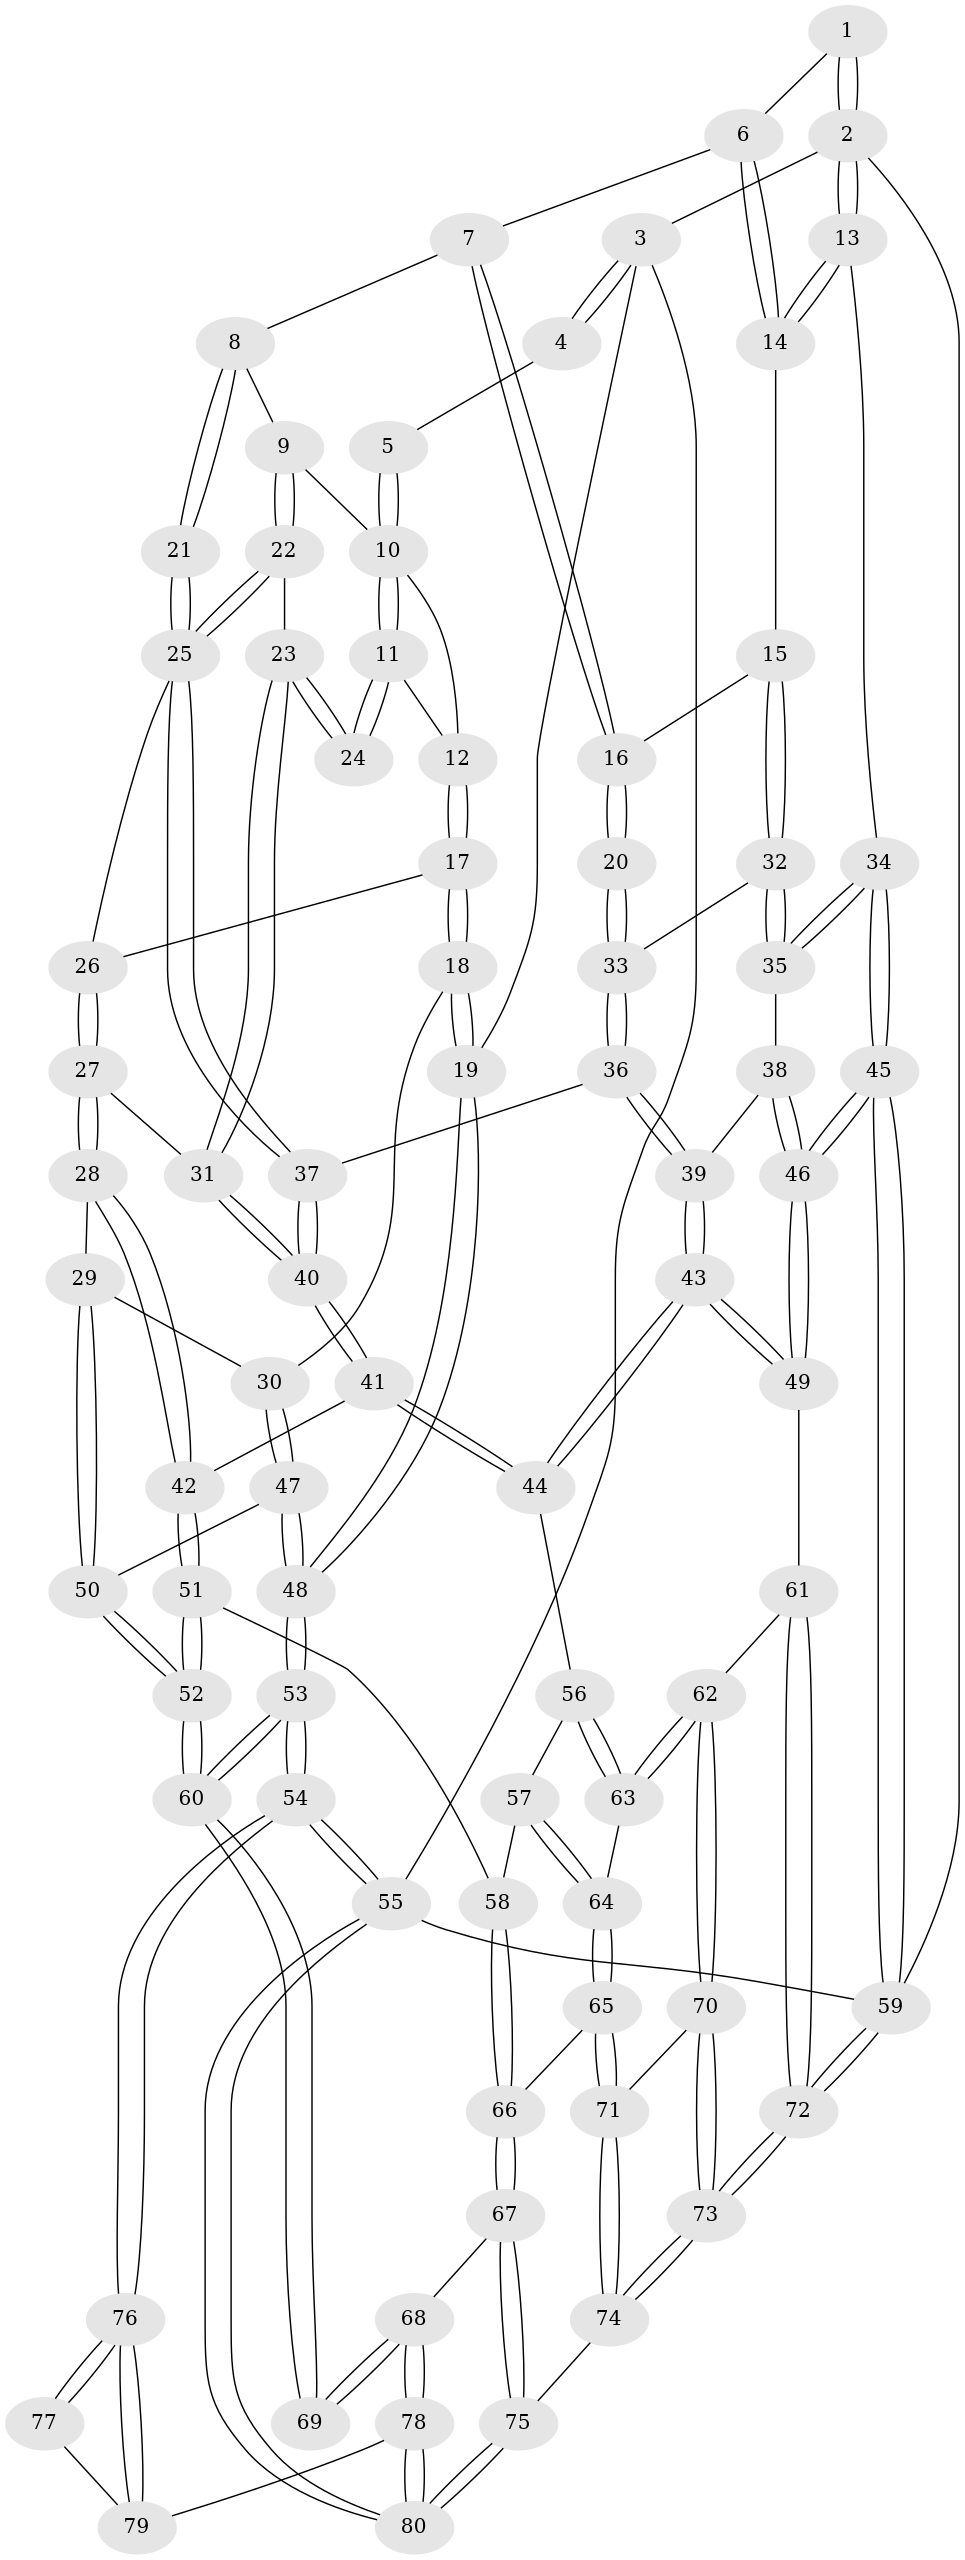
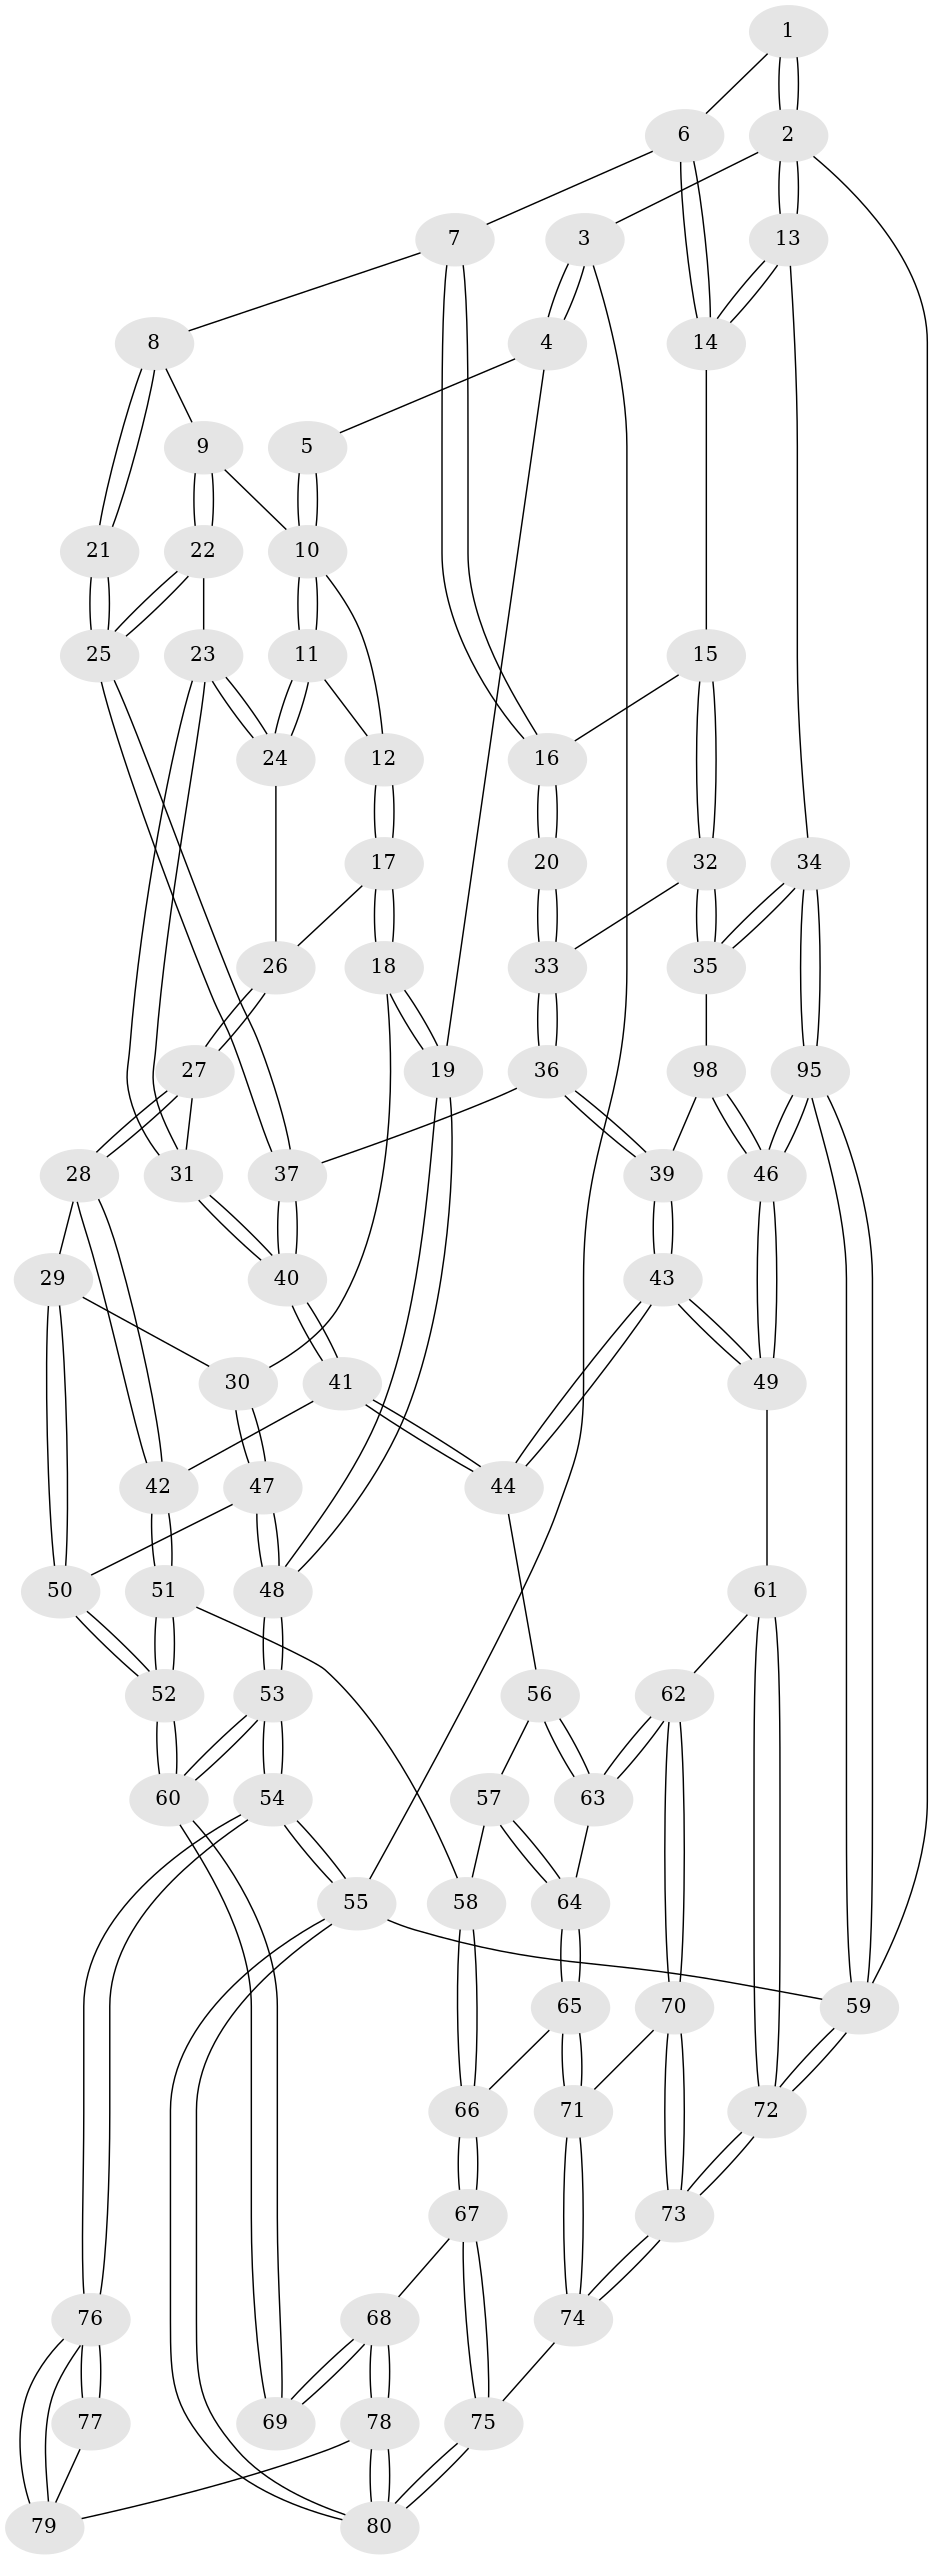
edge "3" -- "19": now "4" -- "19"
edge "25" -- "26": now "24" -- "26"
node "38": label "38" -> "98"
node "45": label "45" -> "95"
